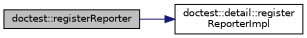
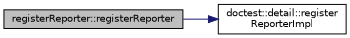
node "doctest::registerReporter": label "doctest::registerReporter" -> "registerReporter::registerReporter"
